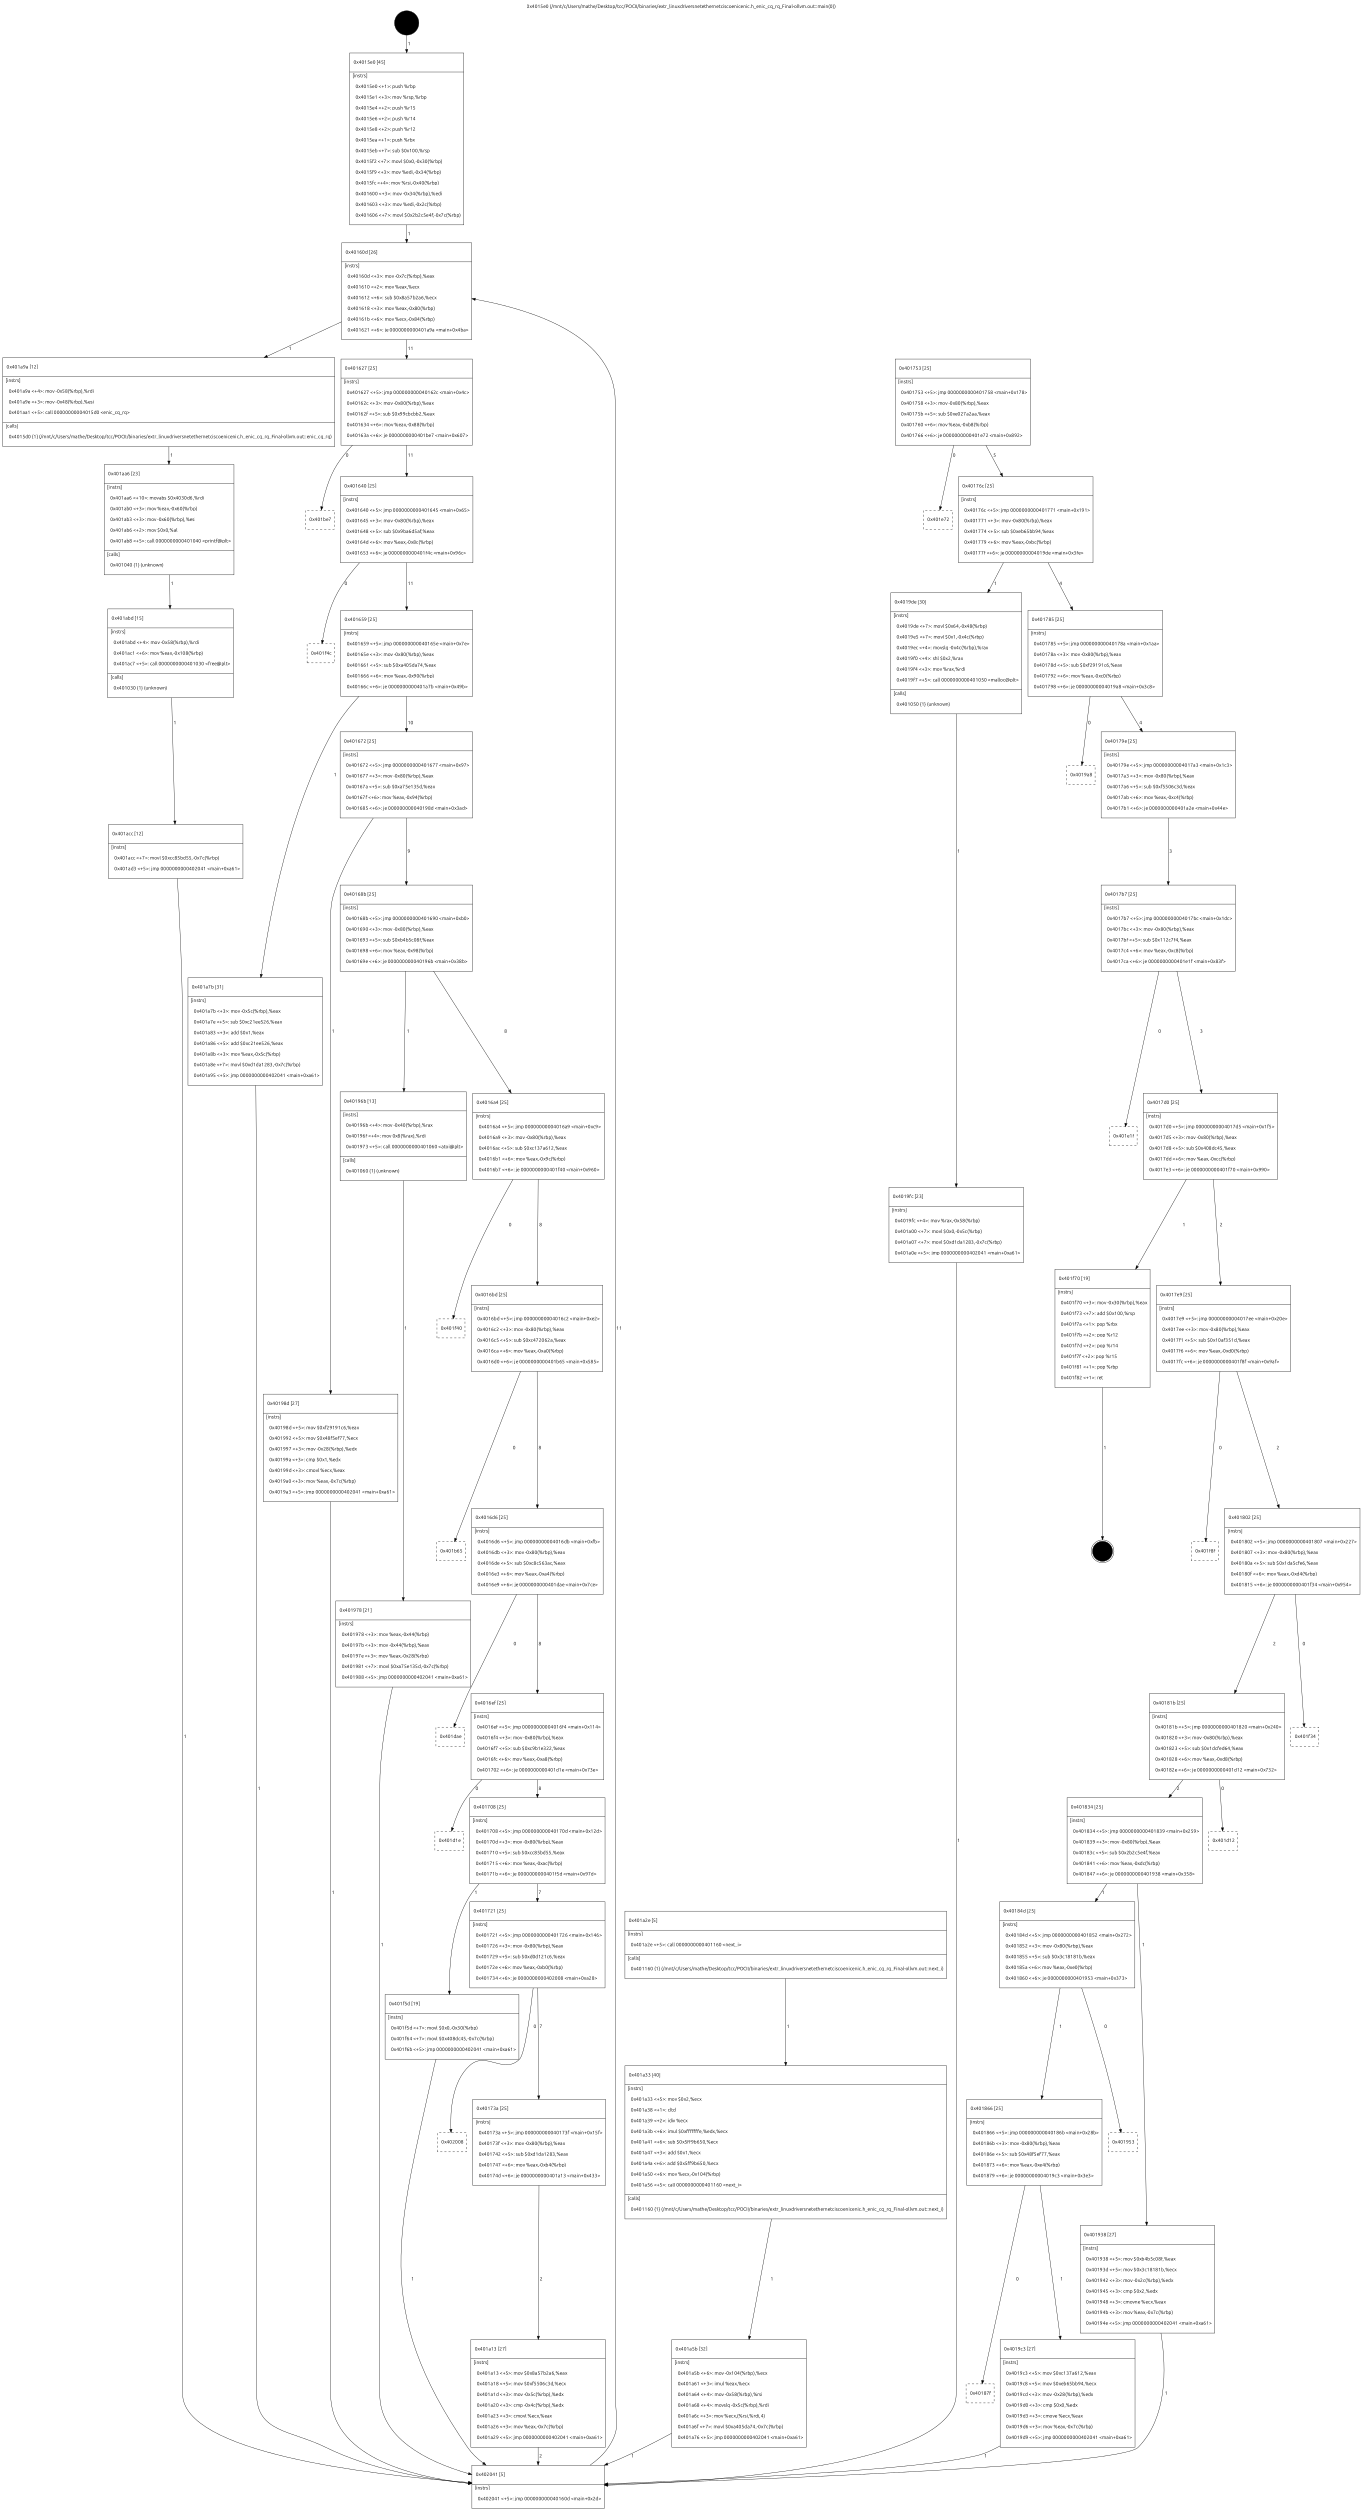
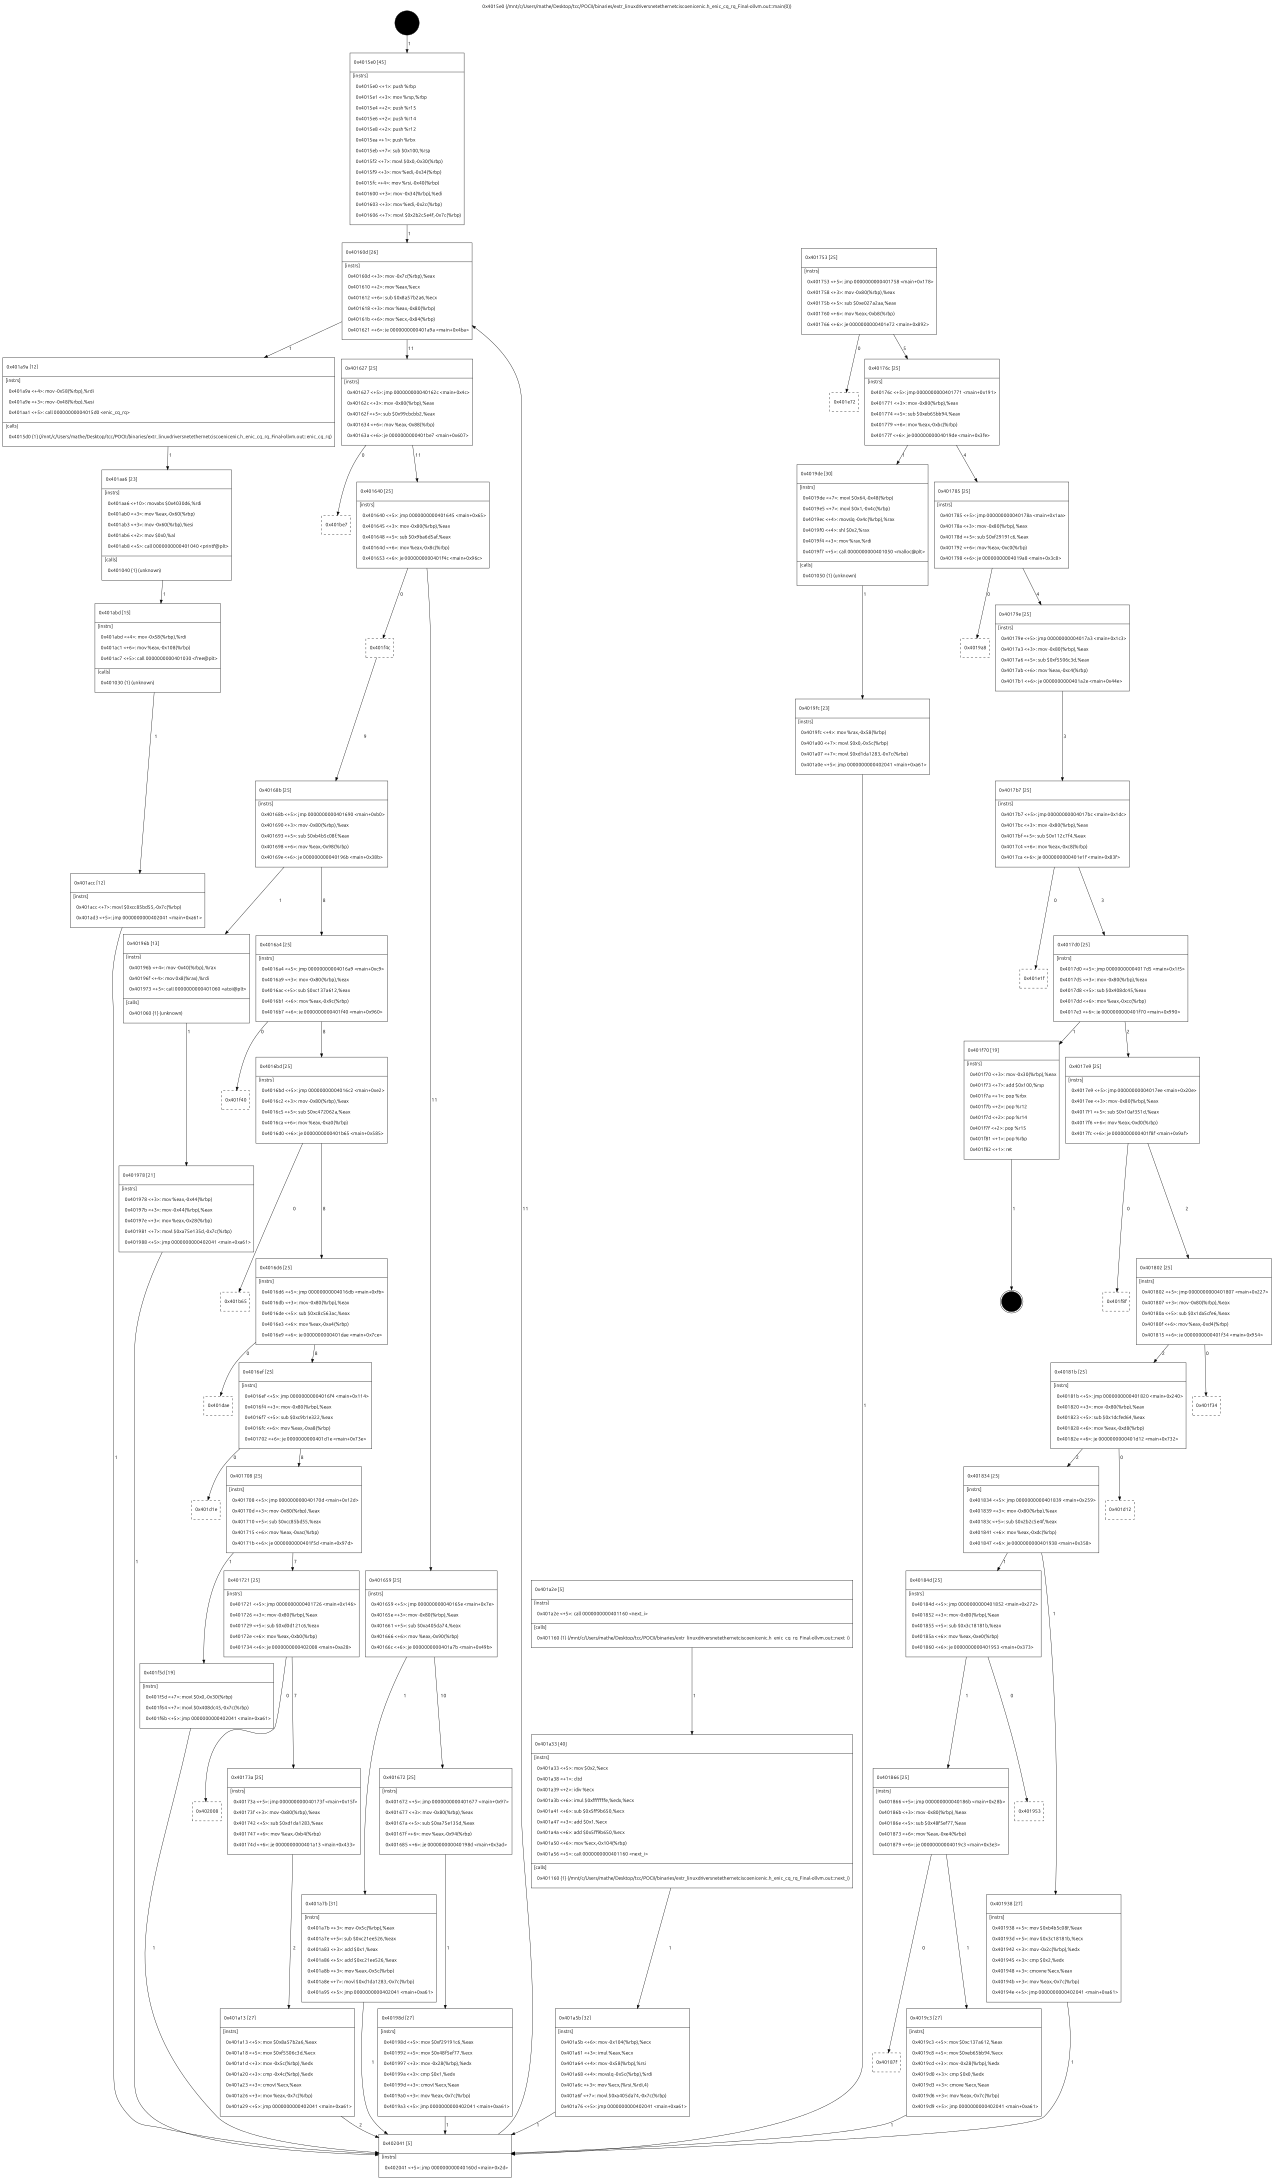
edge "0x401672 [25]" -> "0x40168b [25]": now "0x401f4c" -> "0x40168b [25]"
